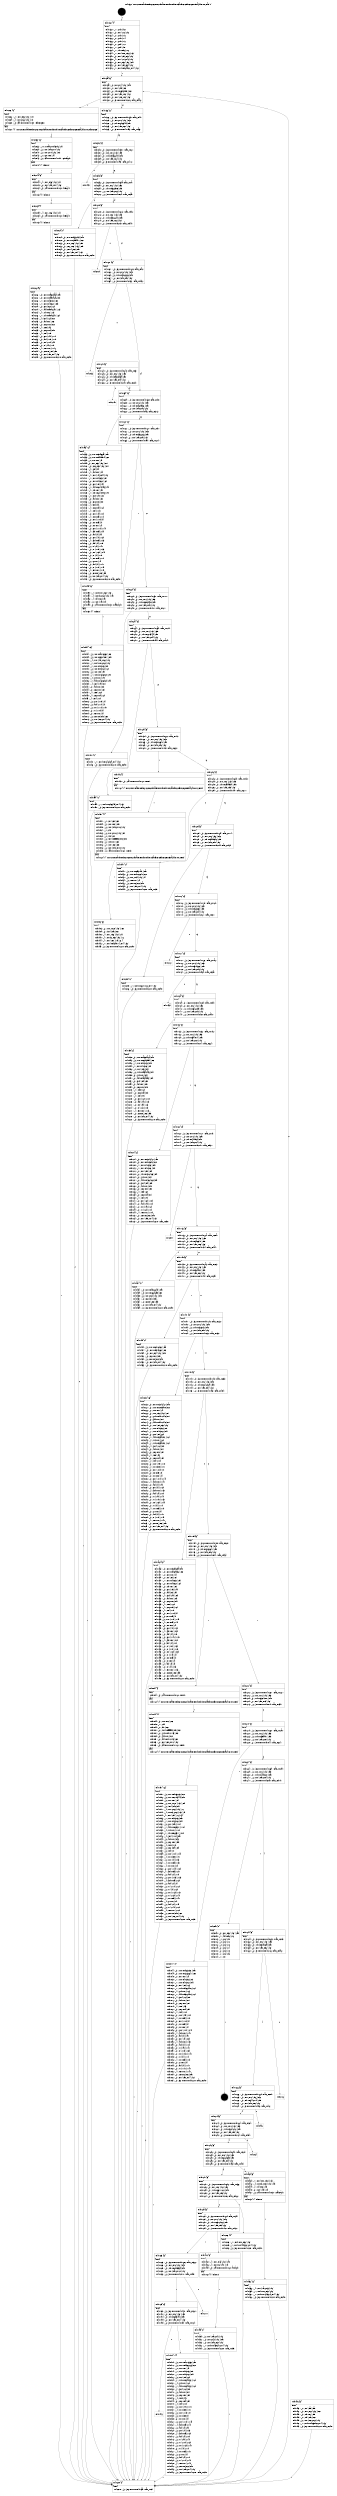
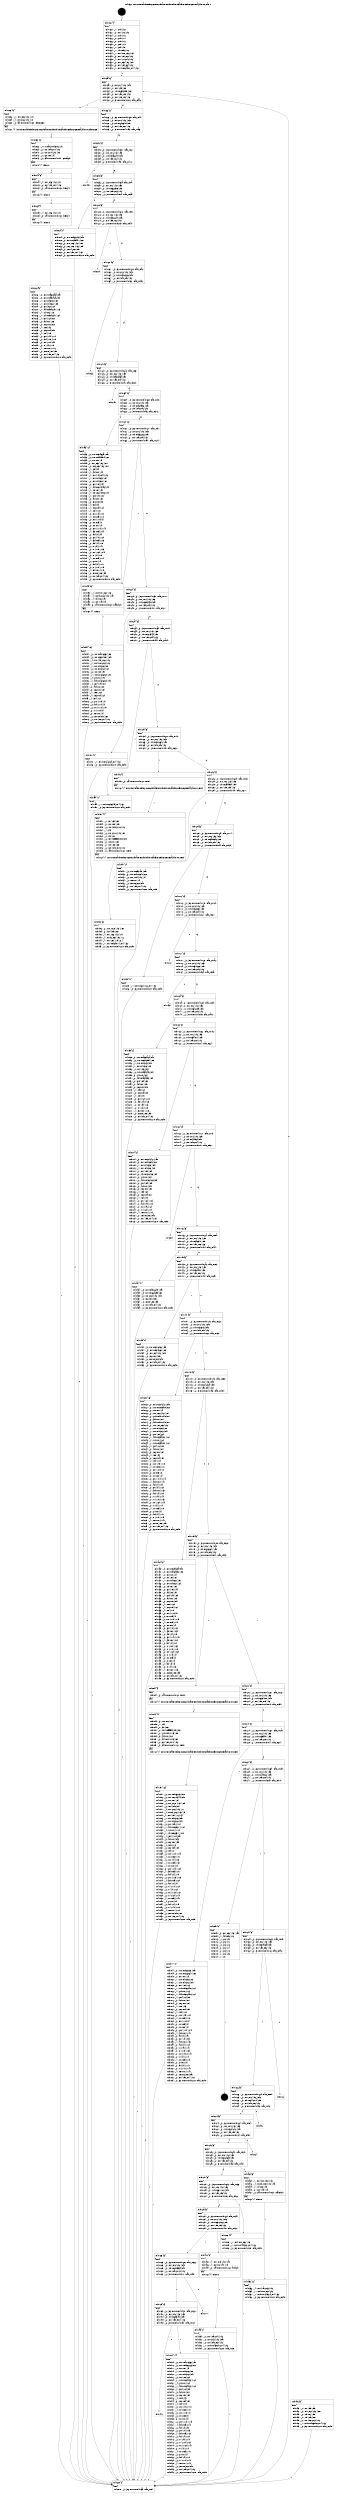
edge "0x401627 [25]" -> "0x401659 [25]": now "0x401627 [25]" -> "0x401640 [25]"
